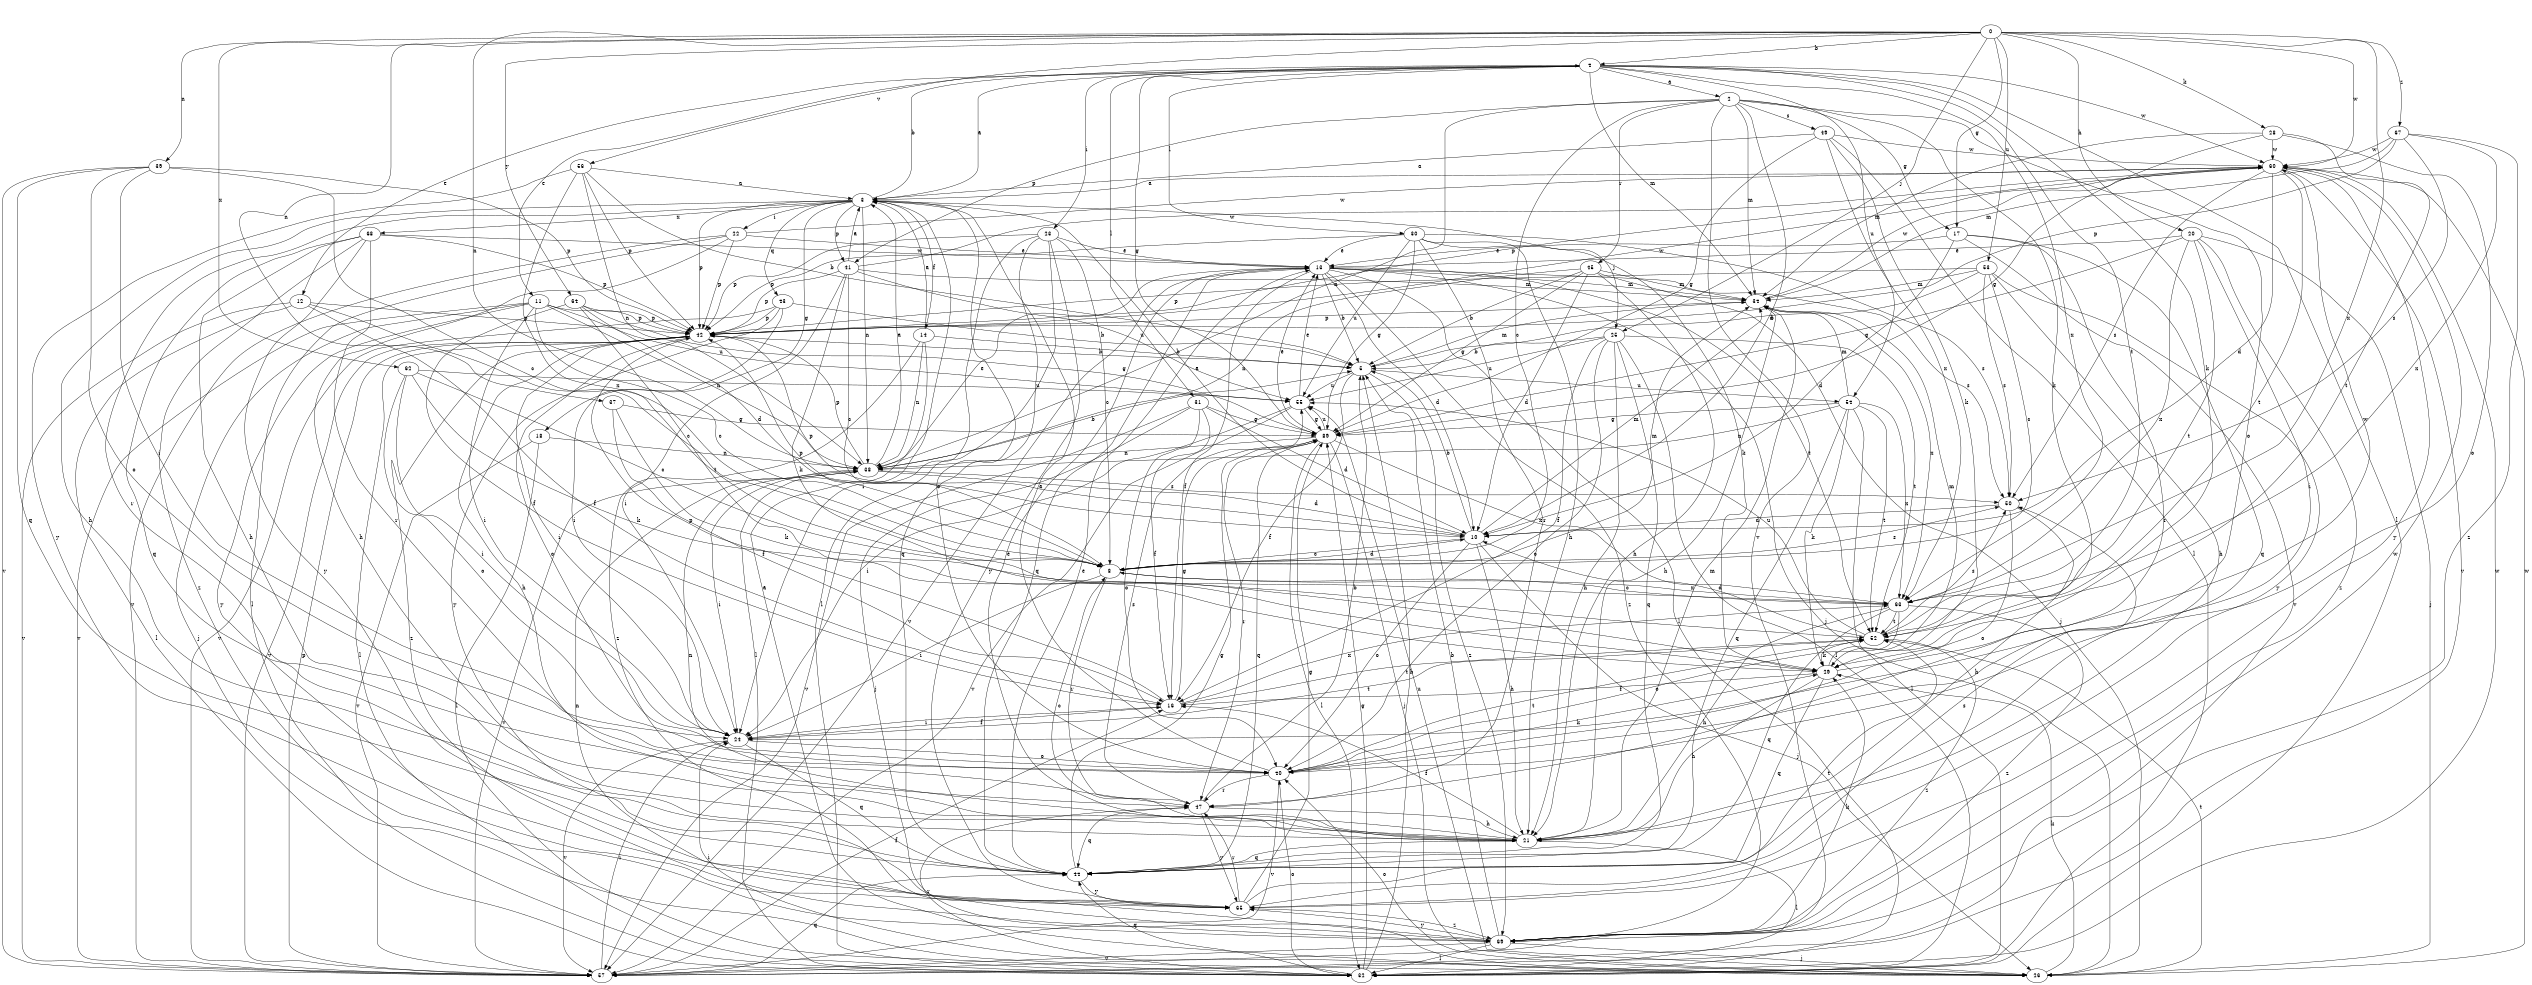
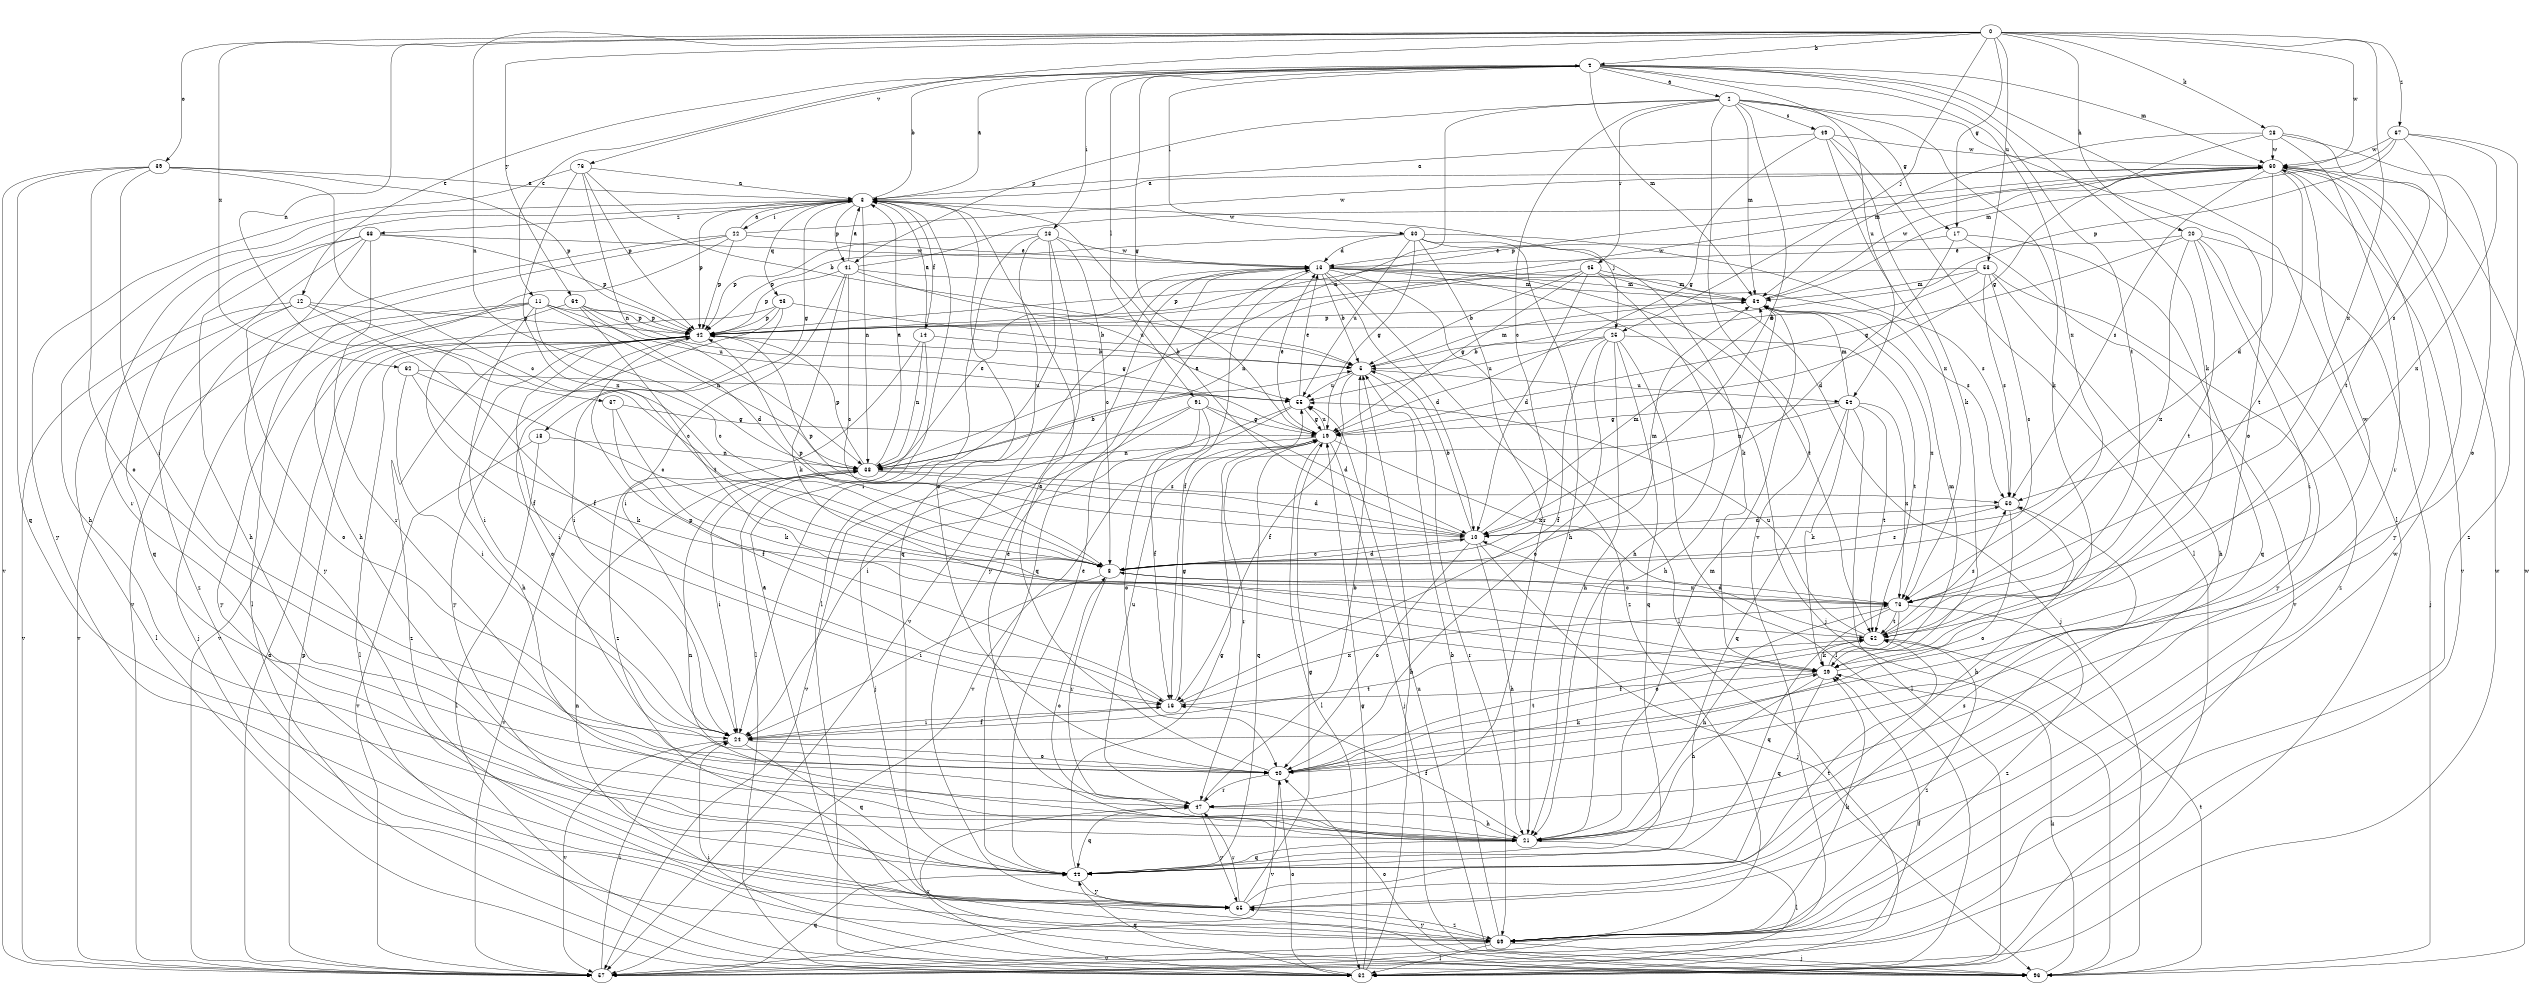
edge "0" -> "39": label "n" -> "o"
edge "4" -> "60": label "w" -> "m"
node "56": label "56" -> "76"
edge "39" -> "3": added, label "a"
edge "22" -> "3": added, label "a"
edge "3" -> "68": label "x" -> "z"
edge "23" -> "13": label "e" -> "w"
edge "30" -> "13": label "e" -> "d"
node "31": label "31" -> "91"
node "89": label "89" -> "19"
edge "47" -> "55": label "s" -> "u"
node "63": label "63" -> "73"
edge "42" -> "57": label "v" -> "a"
edge "5" -> "69": label "z" -> "r"
edge "17" -> "47": now "28" -> "47"
edge "16" -> "52": removed, label "t"
edge "62" -> "40": now "12" -> "40"
edge "57" -> "16": now "57" -> "29"
node "26": label "26" -> "96"
